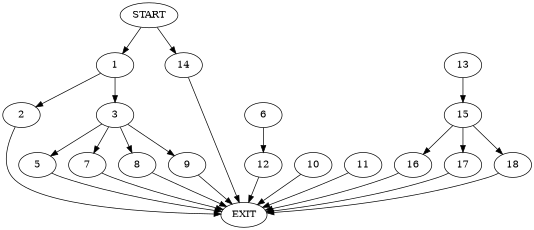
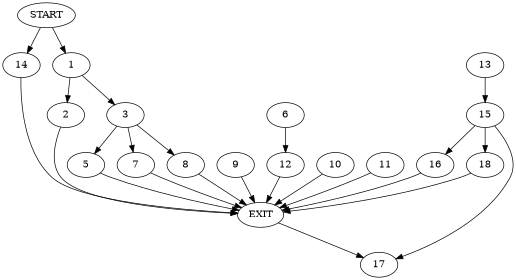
edge "3" -> "9": removed
edge "17" -> "EXIT": reversed
